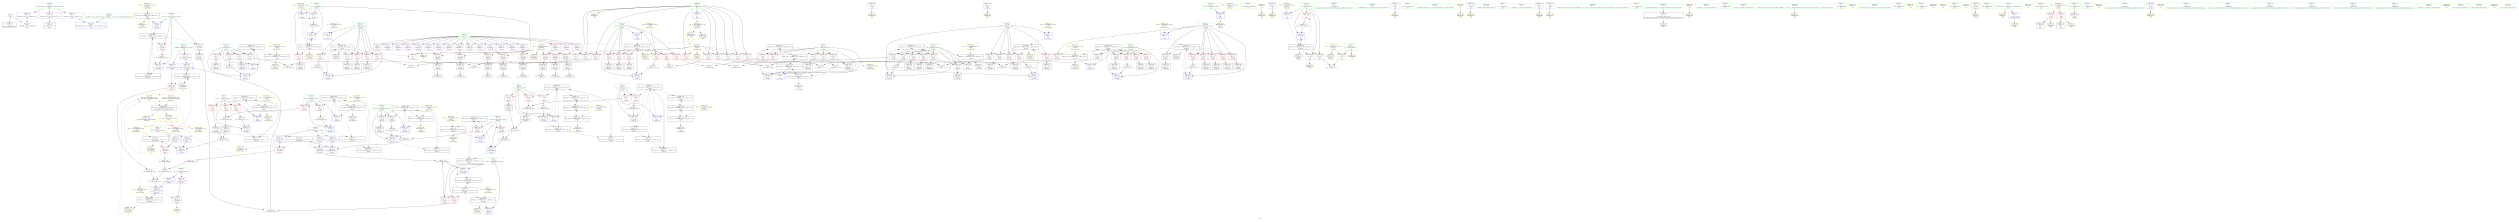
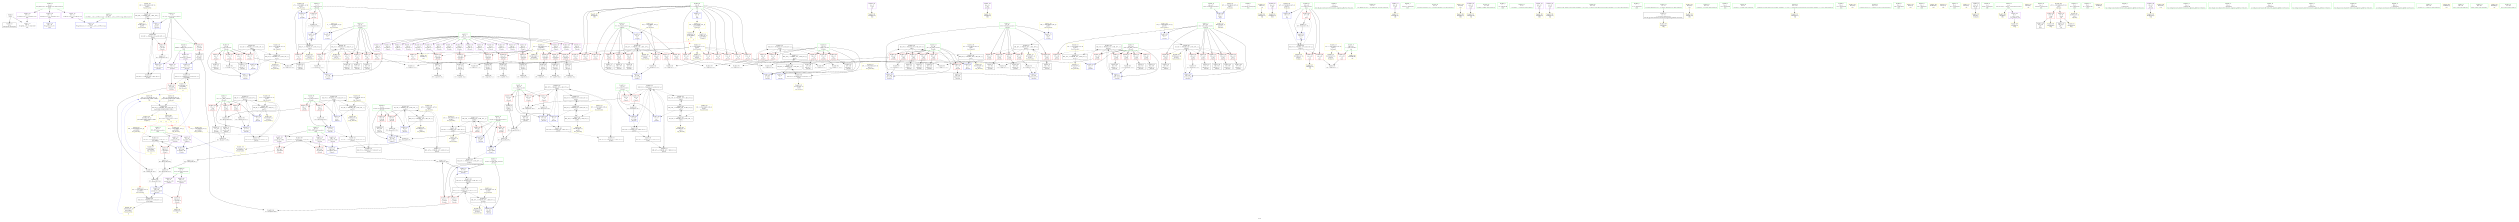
edge "NodeID: 348" -> "NodeID: 278": now "NodeID: 101" -> "NodeID: 278"
